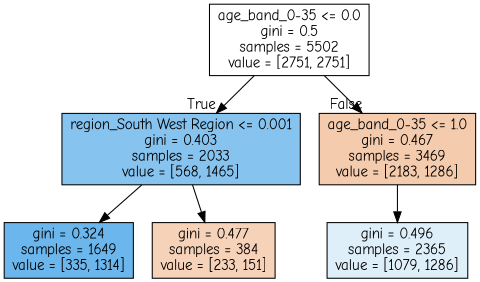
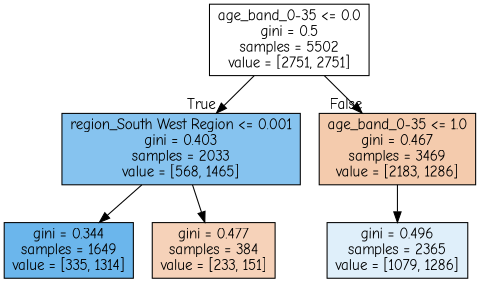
node "gini = 0.324 samples = 1649 value = [335, 1314]": label "gini = 0.324 samples = 1649 value = [335, 1314]" -> "gini = 0.344 samples = 1649 value = [335, 1314]"
